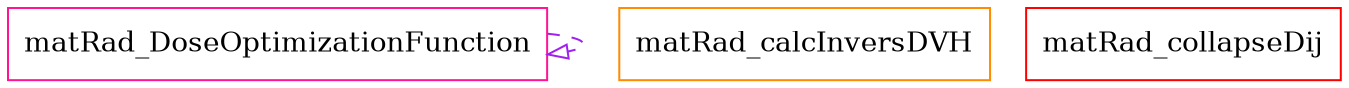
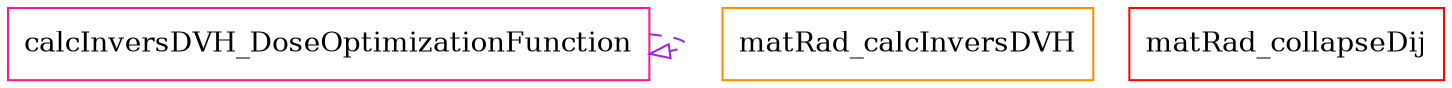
node "matRad_DoseOptimizationFunction": label "matRad_DoseOptimizationFunction" -> "calcInversDVH_DoseOptimizationFunction"
